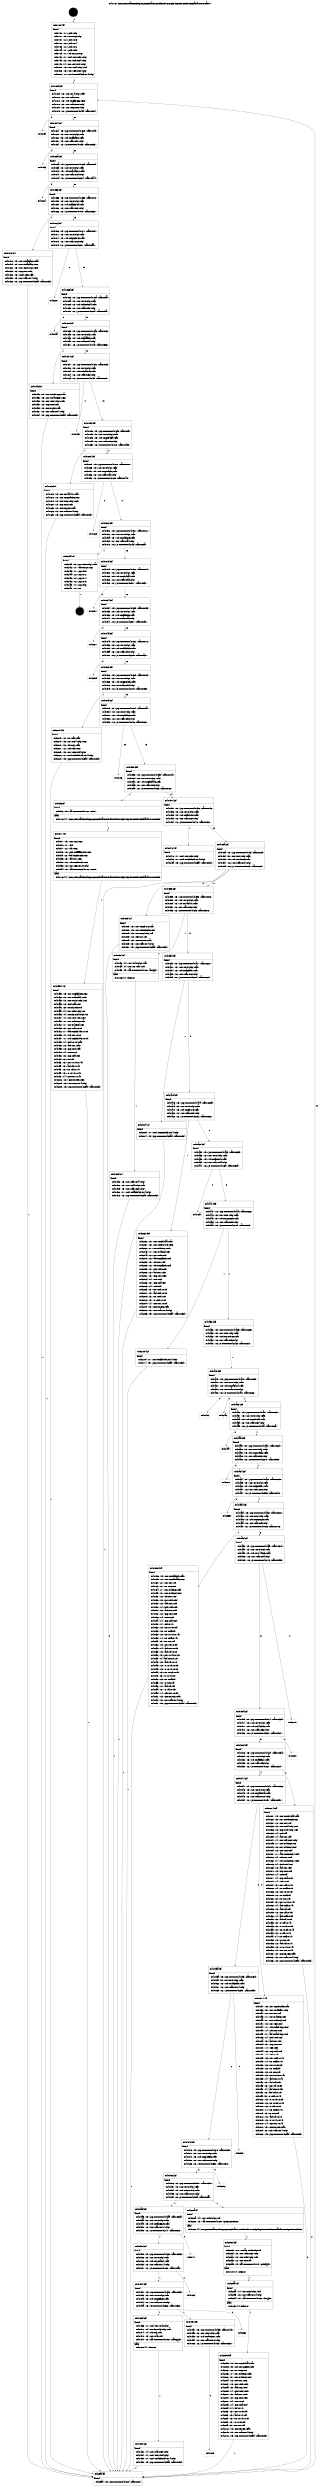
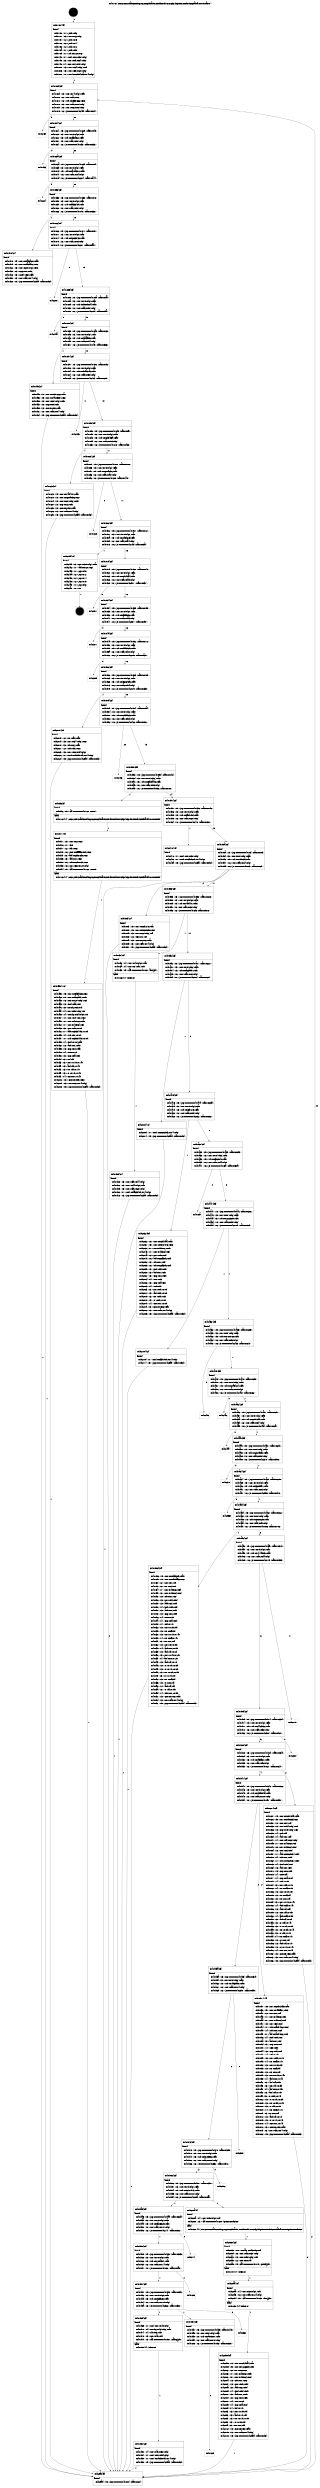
edge "0x401a79 [25]" -> "0x402453": now "0x401a60 [25]" -> "0x402453"
edge "0x401d18 [27]" -> "0x4025ad [5]": removed, label "1"
